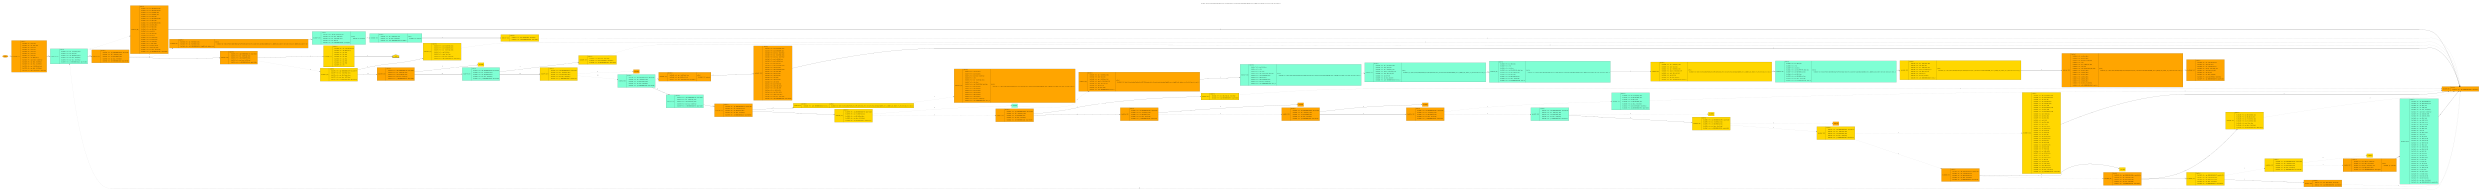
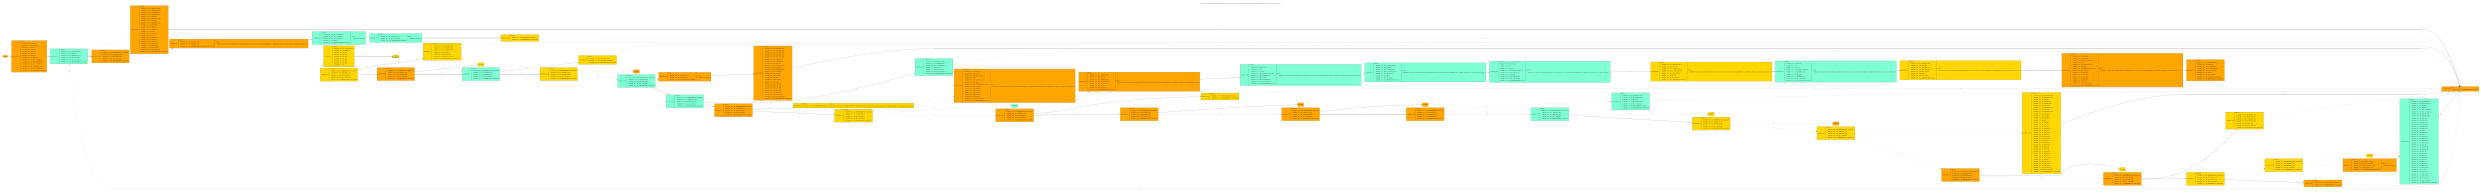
node "0x40173c [22]": removed
node "0x40192e [27]": added
